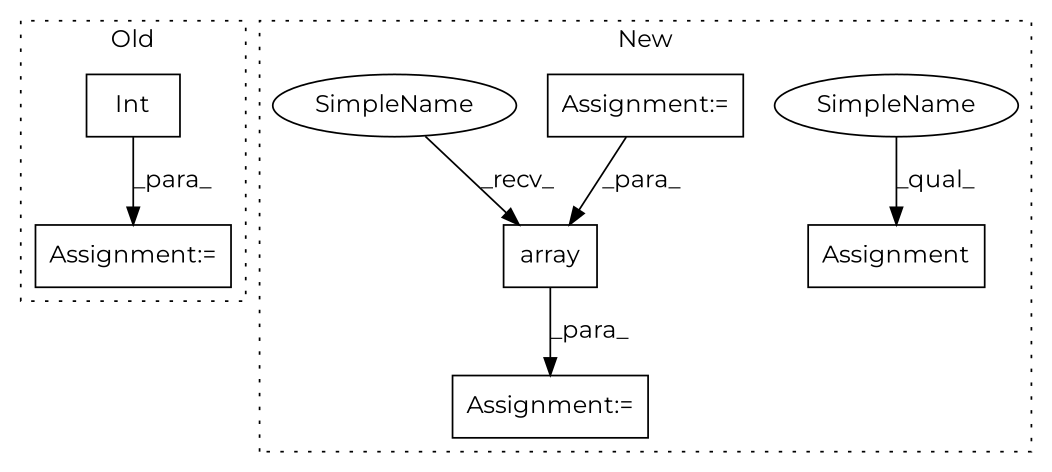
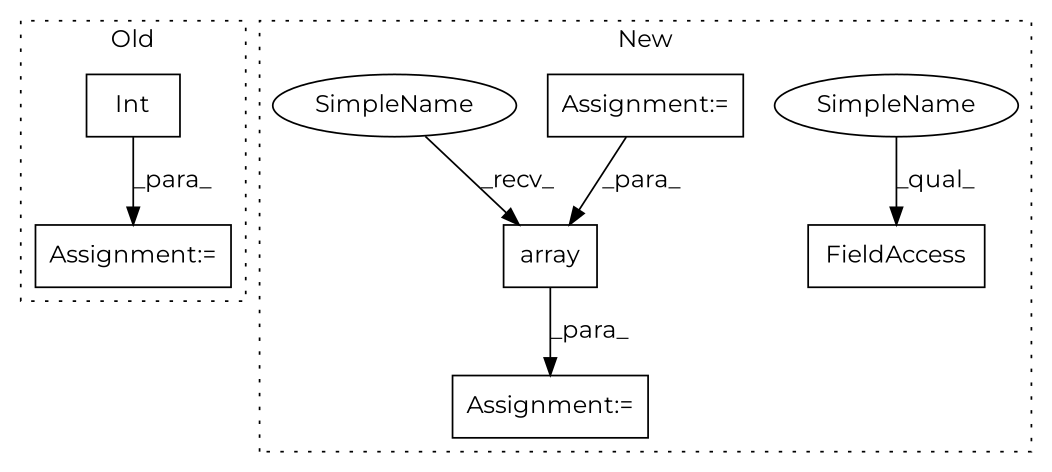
node "Assignment": label "Assignment" -> "FieldAccess"
